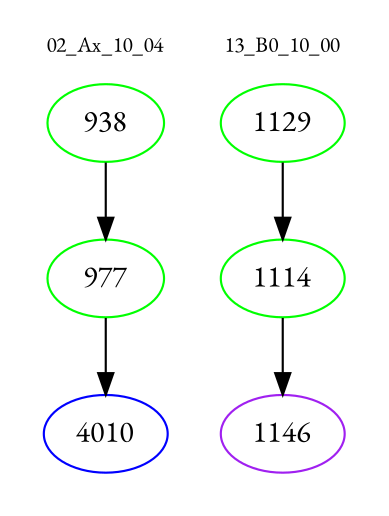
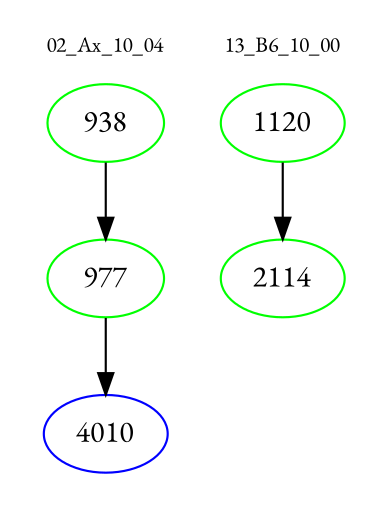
cluster "13_B0_10_00": label "13_B0_10_00" -> "13_B6_10_00"
node "1129": label "1129" -> "1120"
node "1114": label "1114" -> "2114"
node "1146": removed
